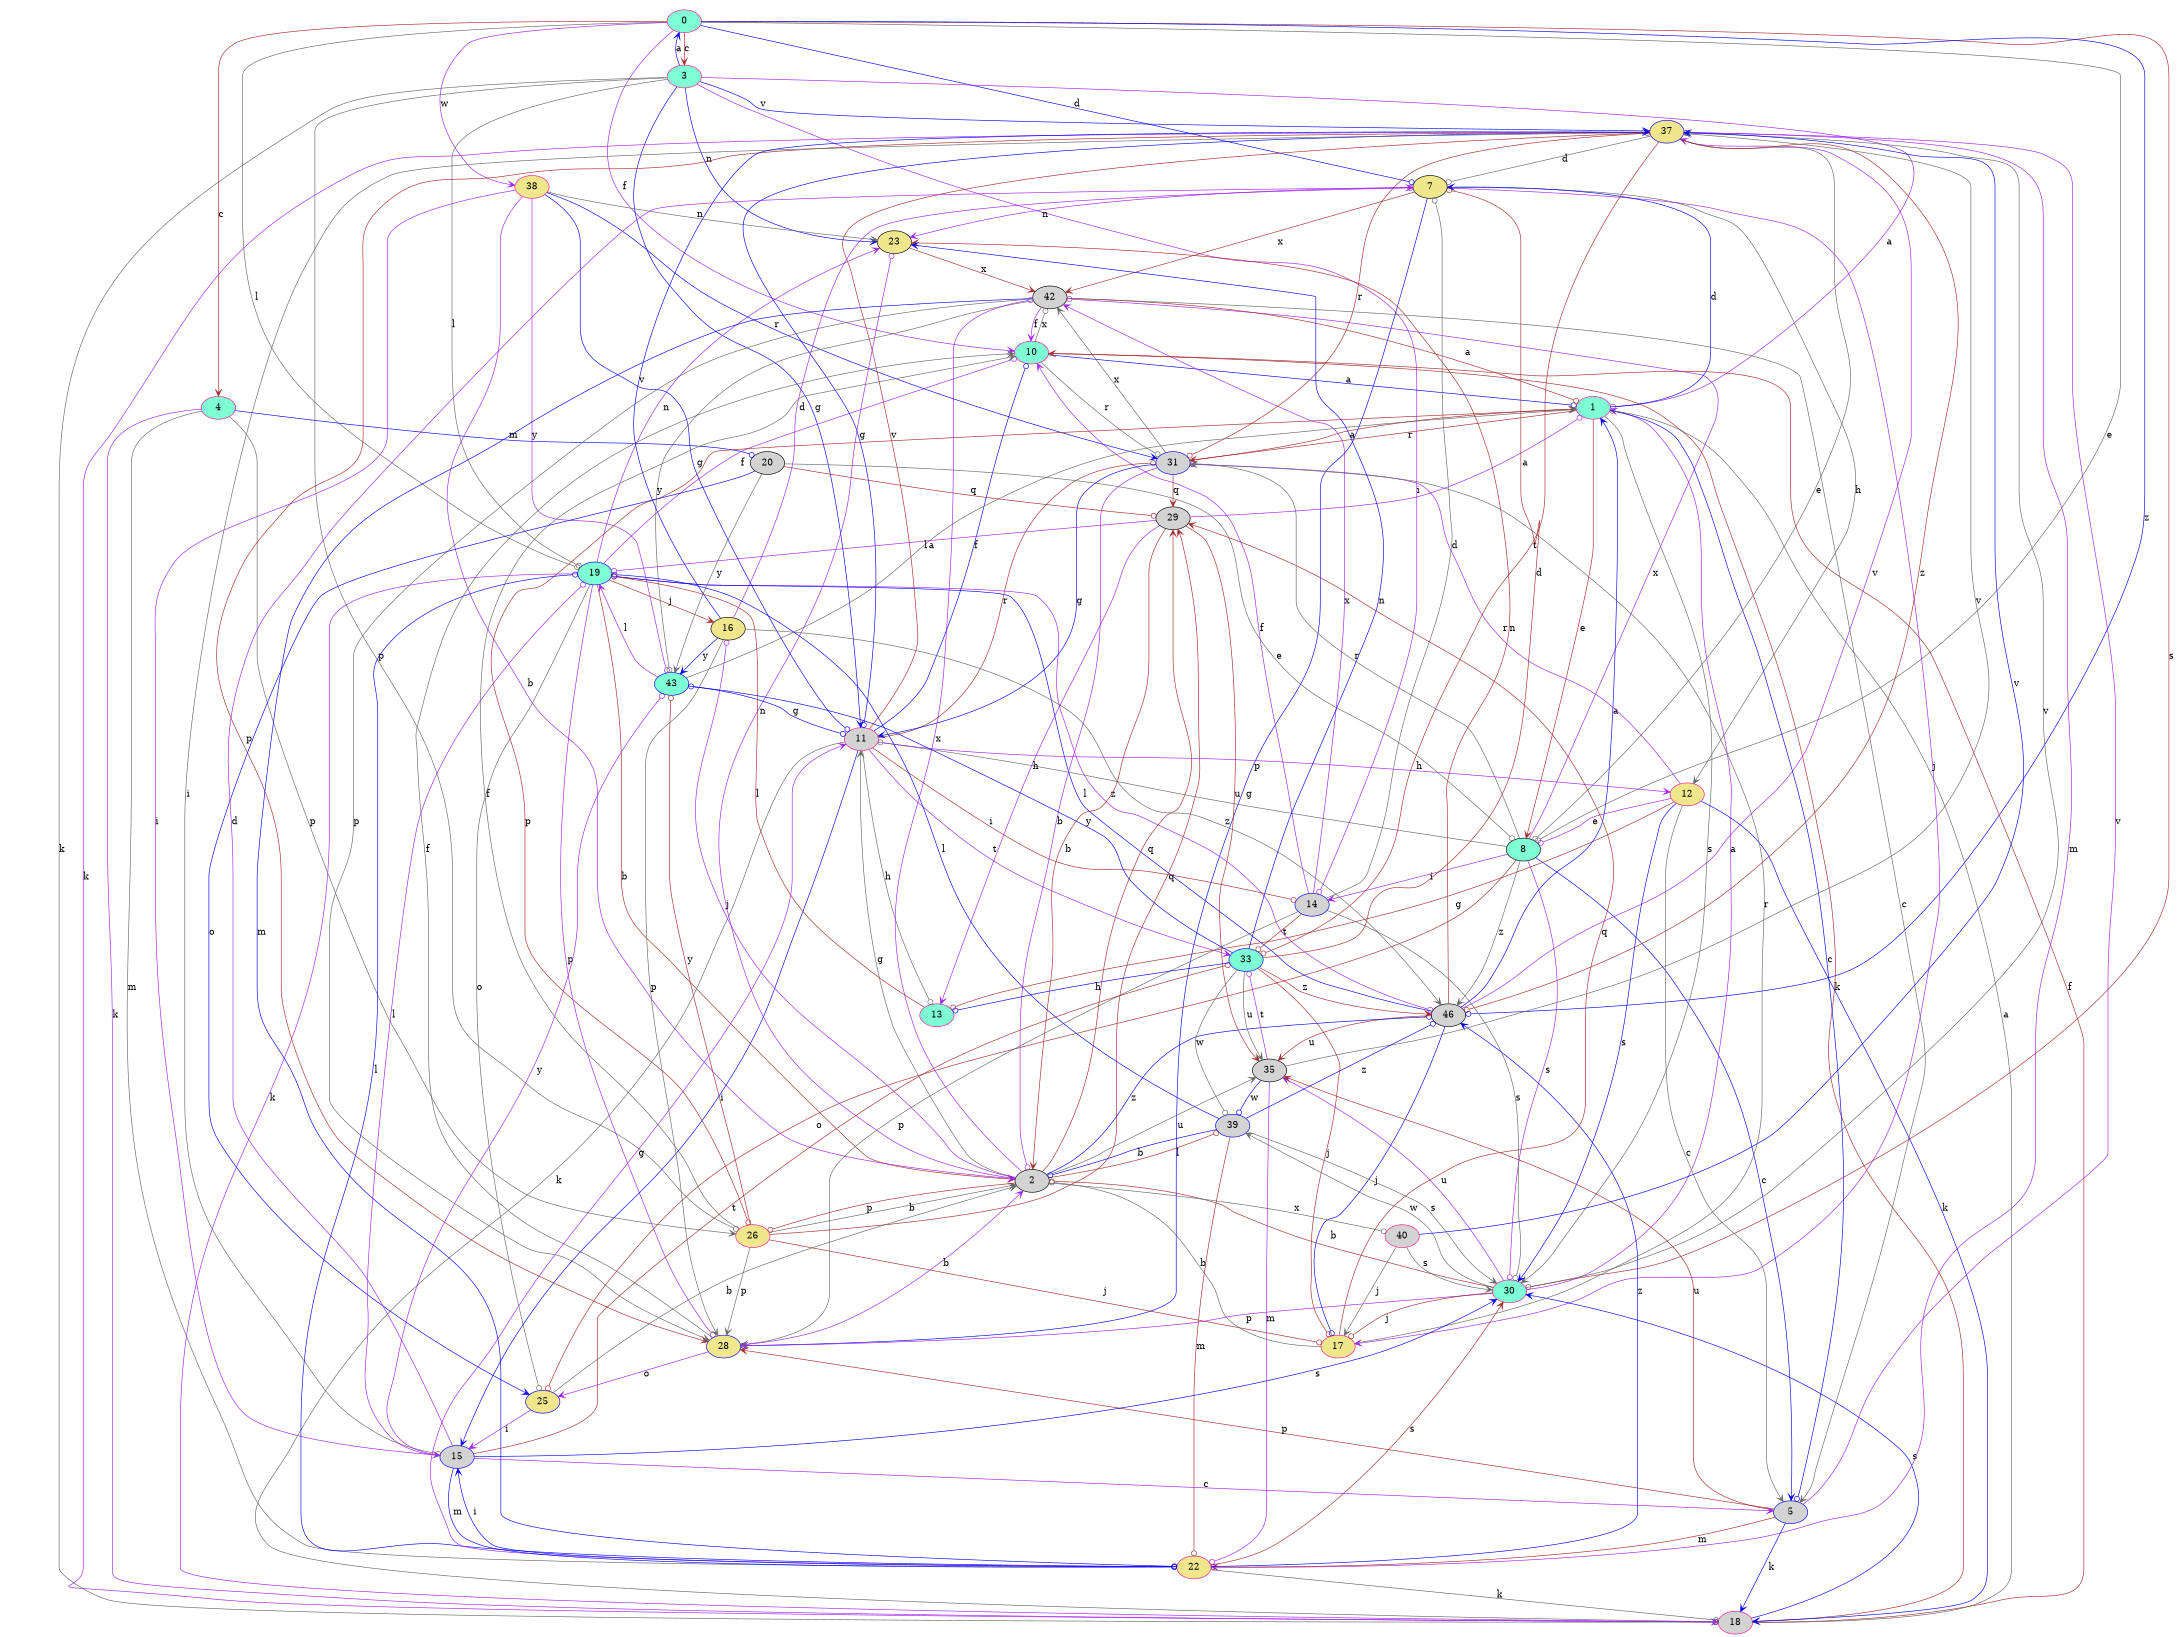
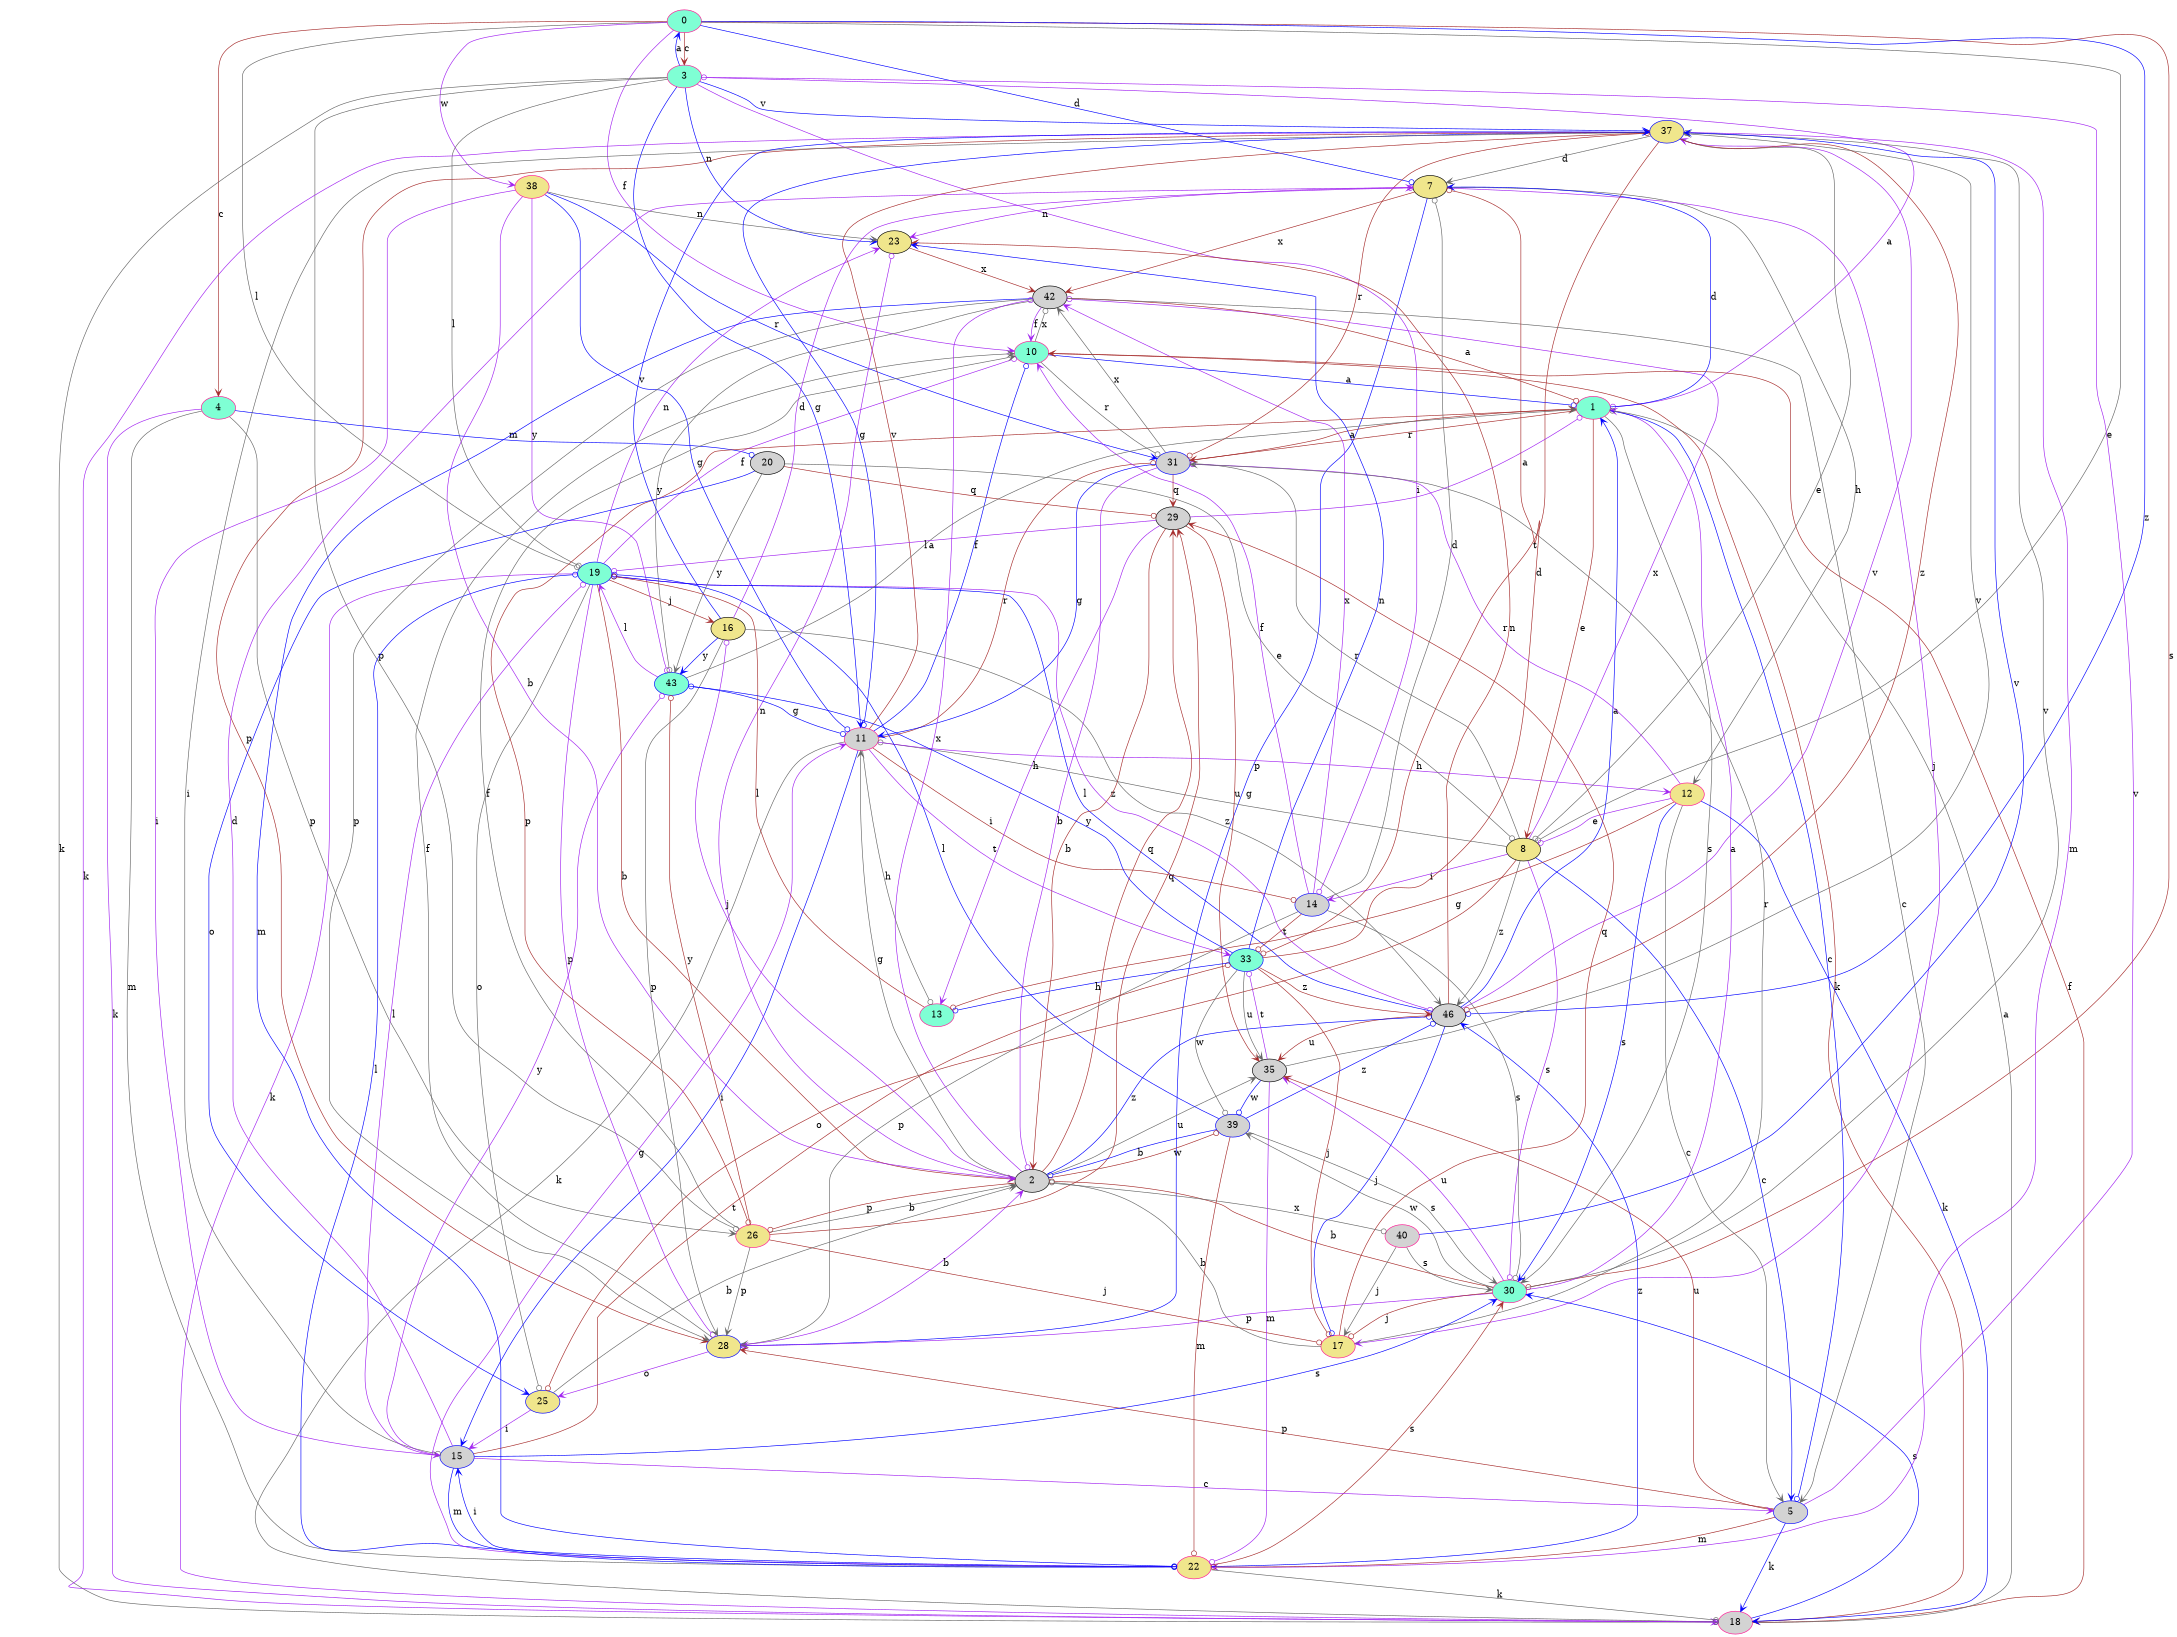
edge "37" -> "7": arrowhead odot -> vee
edge "5" -> "37": now "5" -> "3"
node "8": fillcolor aquamarine -> khaki
edge "2" -> "39": label "l" -> "w"
